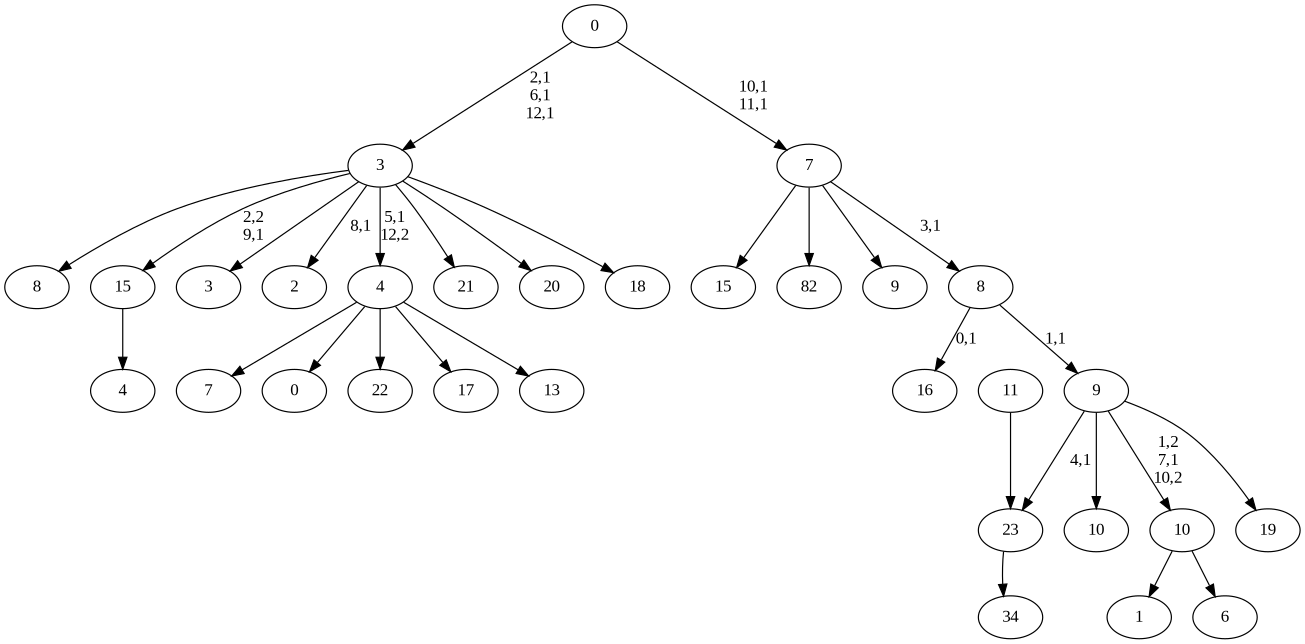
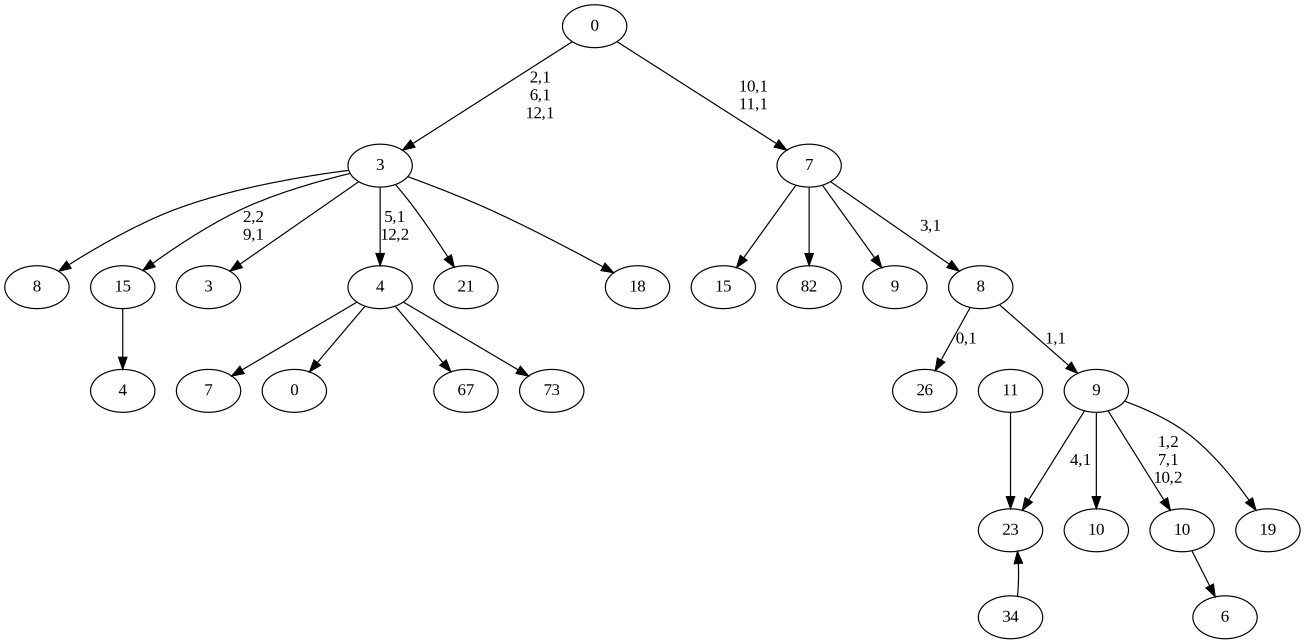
node "2": removed
node "20": removed
node "22": removed
node "17": label "17" -> "67"
node "13": label "13" -> "73"
node "16": label "16" -> "26"
edge "23" -> "34": reversed
node "1": removed
